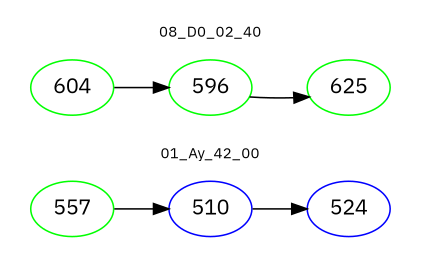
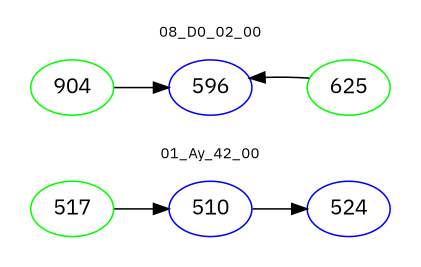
cluster "08_D0_02_40": label "08_D0_02_40" -> "08_D0_02_00"
node "604": label "604" -> "904"
node "596": color green -> blue
edge "596" -> "625": reversed
node "557": label "557" -> "517"
